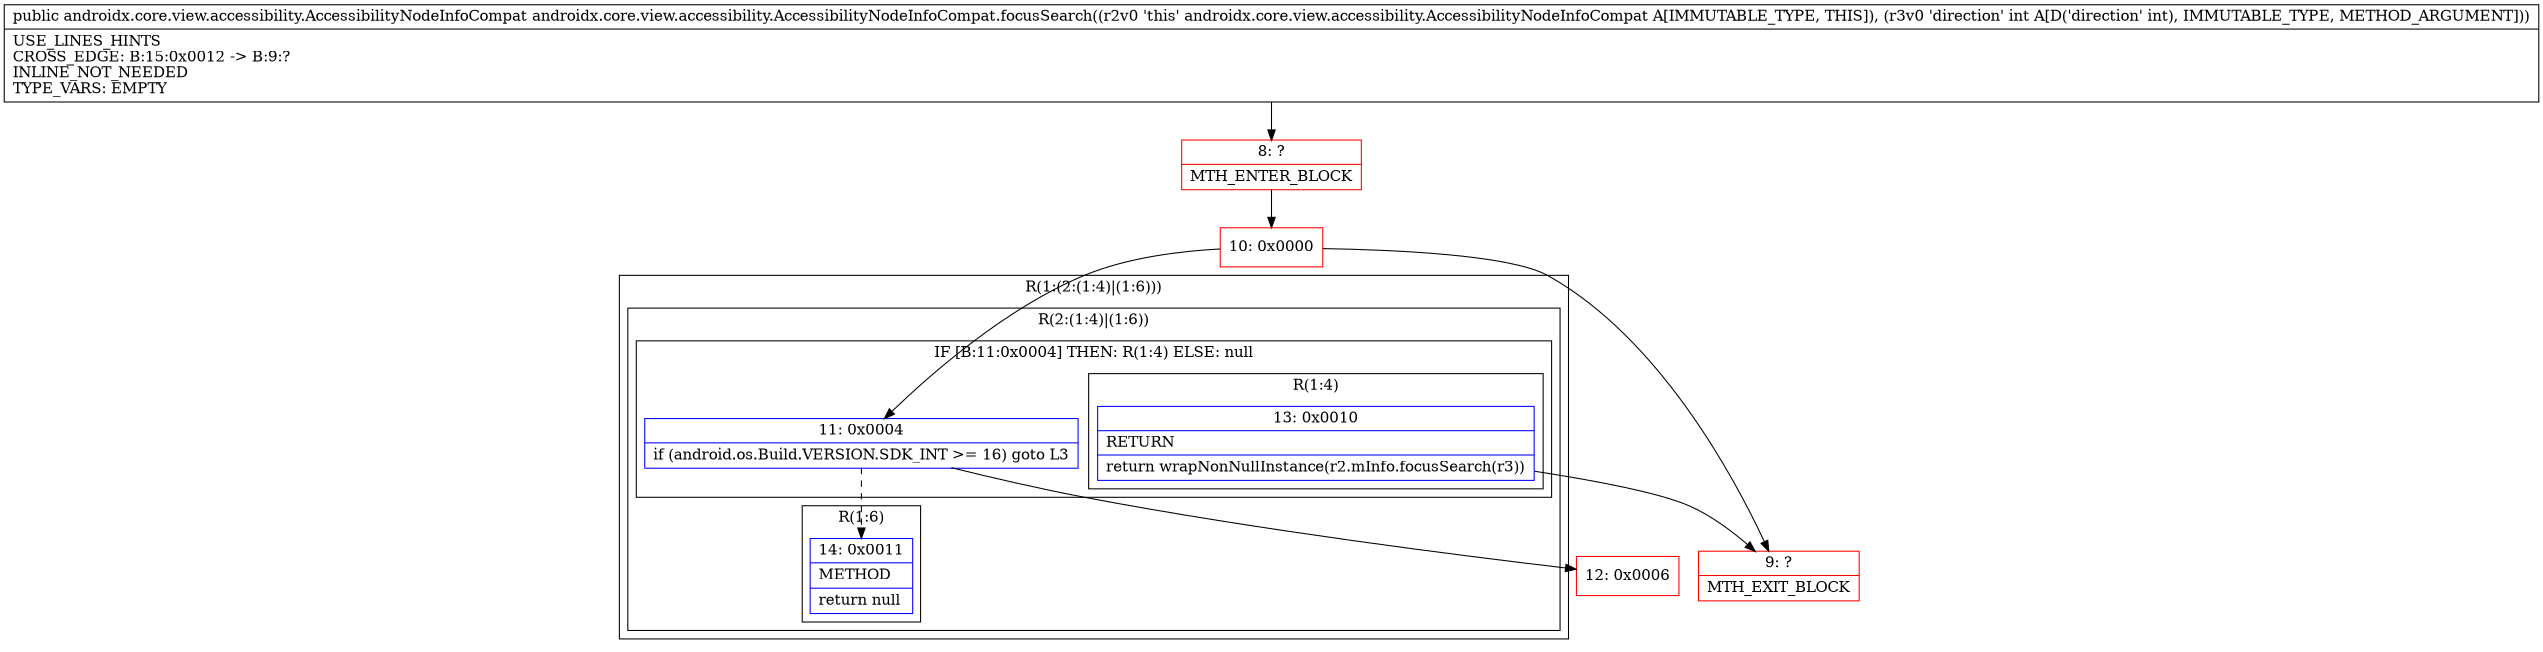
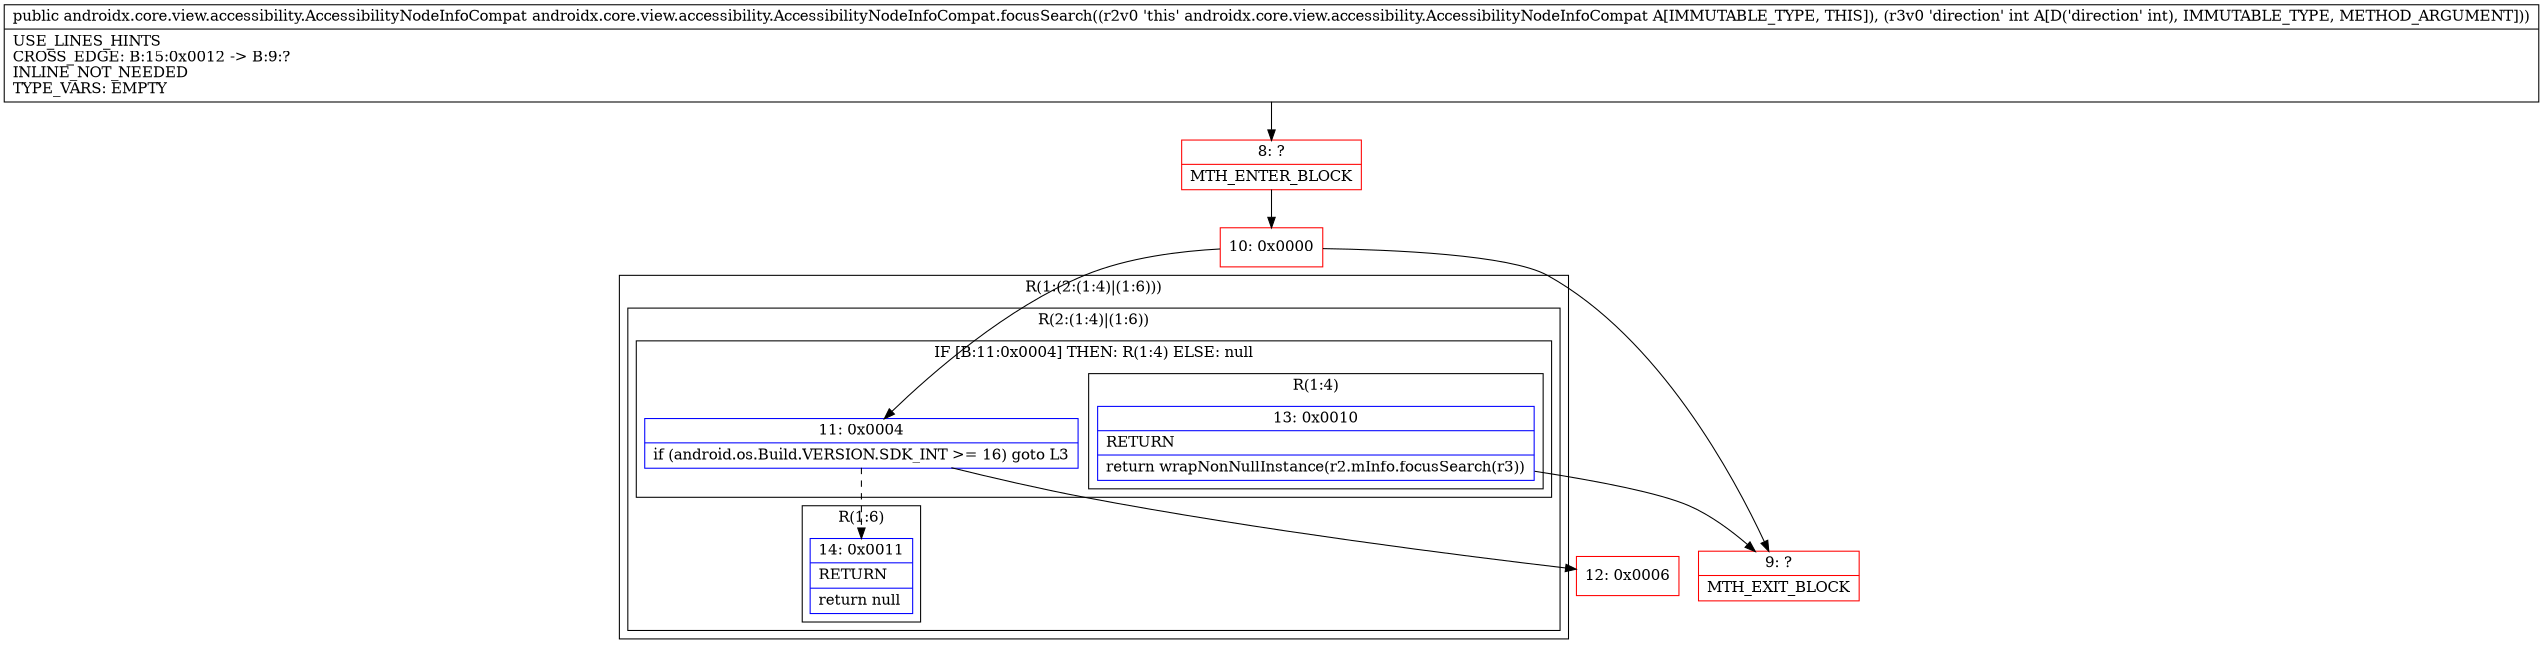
node "14: 0x0011": text "METHOD" -> "RETURN"
